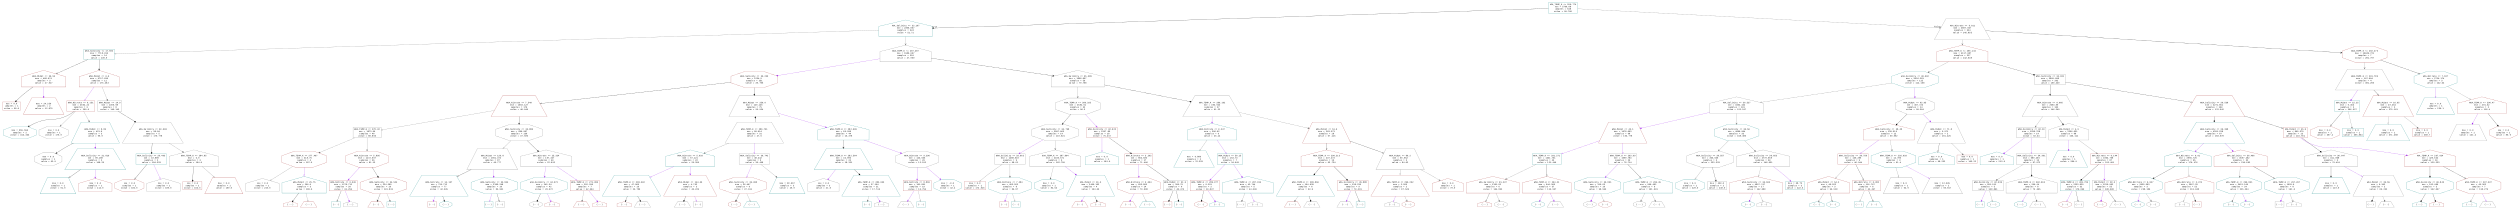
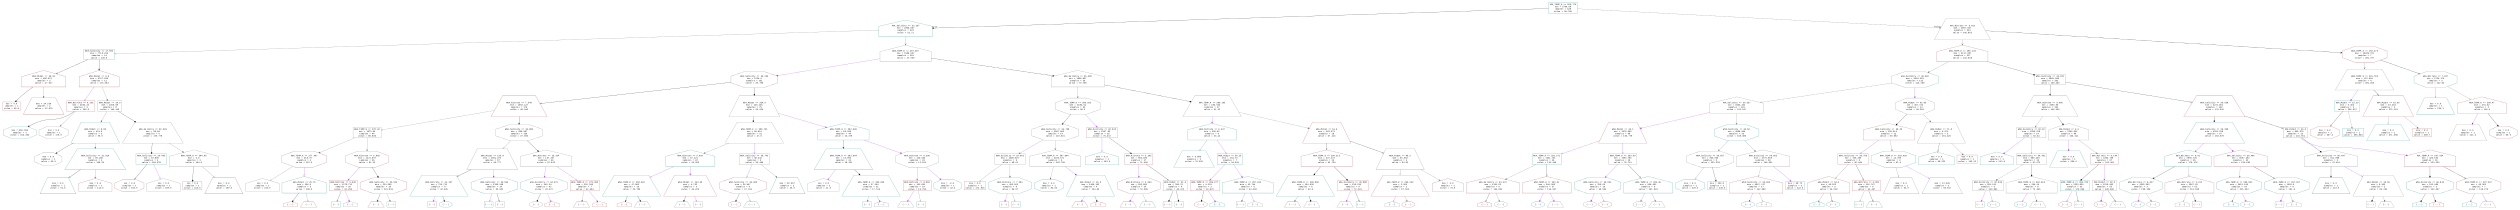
edge "WOA_Nitrate <= 0.151 mse = 4664.24 samples = 3 value = 259.6" -> "WOA_MLDpt <= 8.85 mse = 421.6 samples = 3 value = 99.0": now "WOA_MLDpt <= 14.9 mse = 1396.98 samples = 8 value = 145.143" -> "WOA_MLDpt <= 8.85 mse = 421.6 samples = 3 value = 99.0"
edge "WOA_TEMP_K <= 286.731 mse = 80.614 samples = 31 value = 27.6" -> "WOA_MLDpt <= 250.0 mse = 120.146 samples = 75 value = 20.924": reversed
